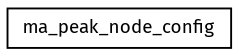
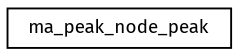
node "ma_peak_node_config": label "ma_peak_node_config" -> "ma_peak_node_peak"
